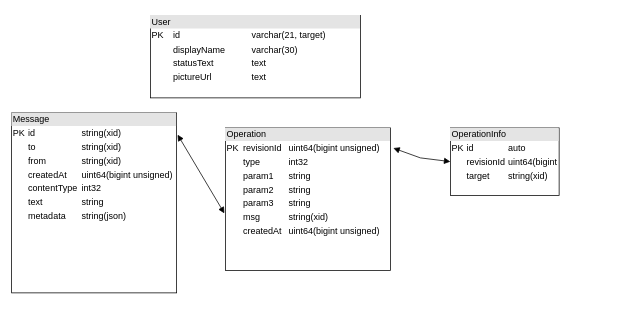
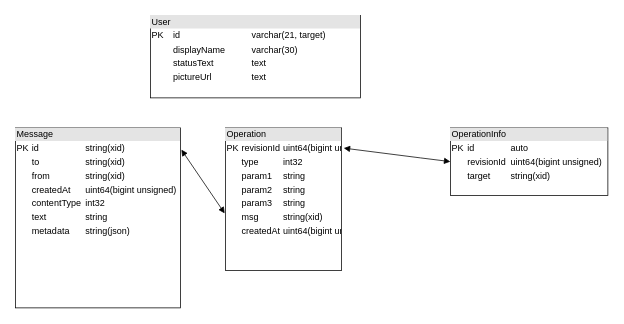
node "OperationInfo PK id auto revisionId uint64(bigint unsigned) target string(xid)": size 109x68 -> 158x68
node "Operation PK revisionId uint64(bigint unsigned) type int32 param1 string param2 string param3 string msg string(xid) createdAt uint64(bigint unsigned)": size 165x143 -> 116x143
node "Message PK id string(xid) to string(xid) from string(xid) createdAt uint64(bigint unsigned) contentType int32 text string metadata string(json)": moved (94, 203) -> (98, 218)
